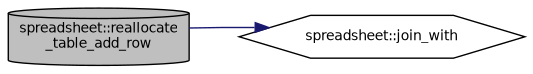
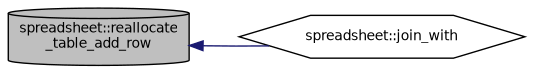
edge "spreadsheet::reallocate _table_add_row" -> "spreadsheet::join_with": reversed
